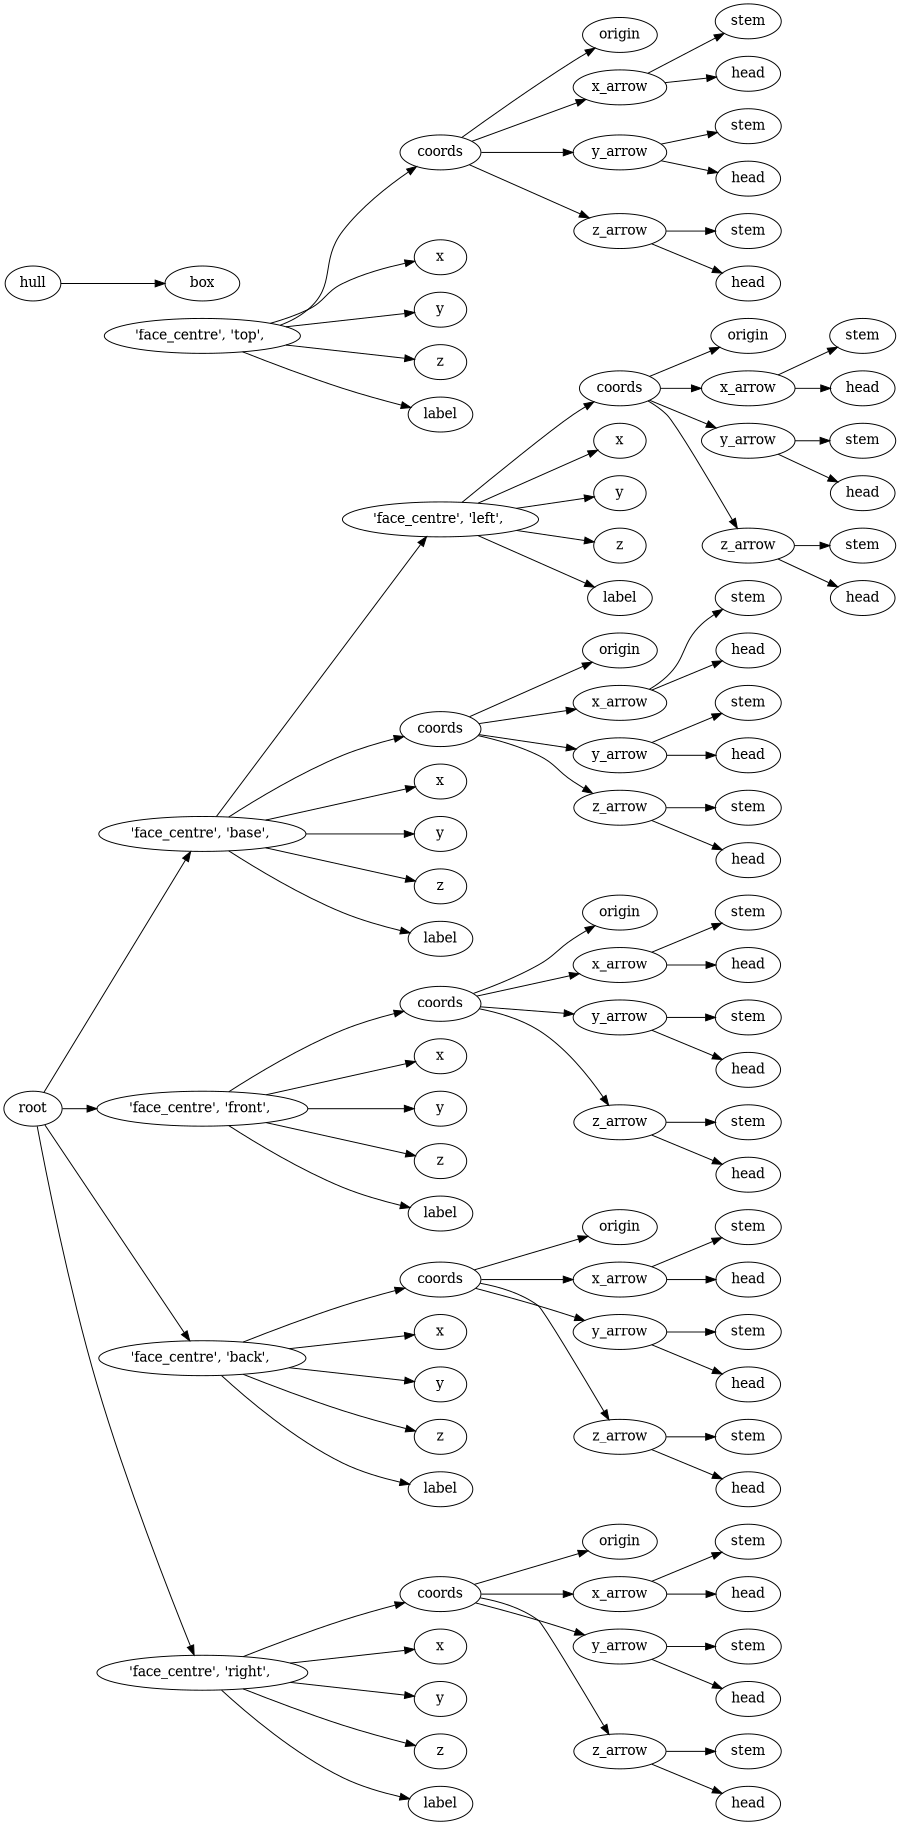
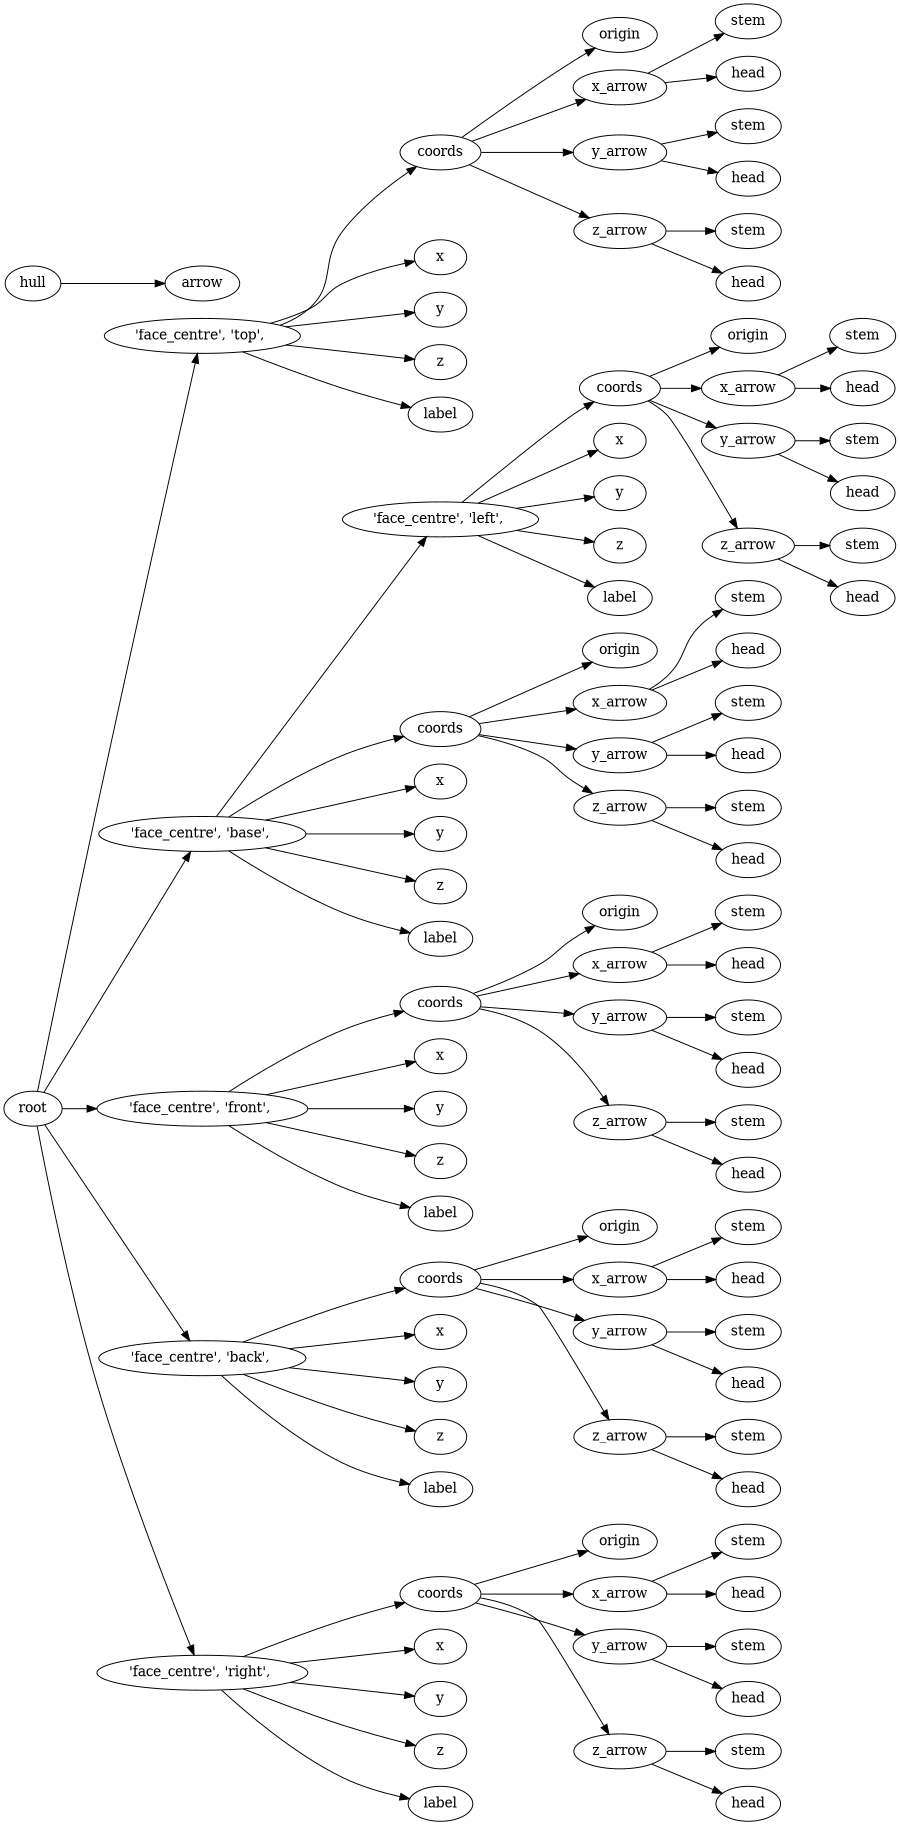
node "box": label "box" -> "arrow"
edge "root" -> "'face_centre', 'top',": added
